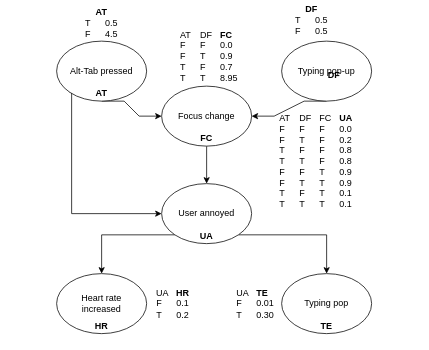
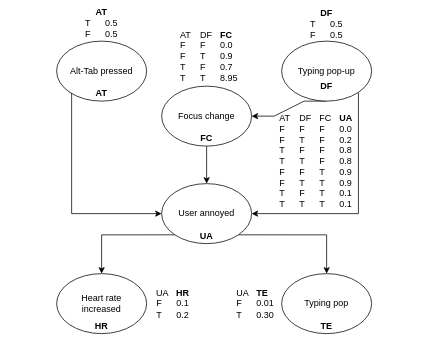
node "DF T 0.5 F 0.5": moved (312, 20) -> (327, 24)
node "AT T 0.5 F 4.5": label "AT T 0.5 F 4.5" -> "AT T 0.5 F 0.5"
node "DF": moved (334, 75) -> (327, 86)
edge "Alt-Tab pressed" -> "Focus change": removed
edge "Typing pop-up" -> "User annoyed": added
